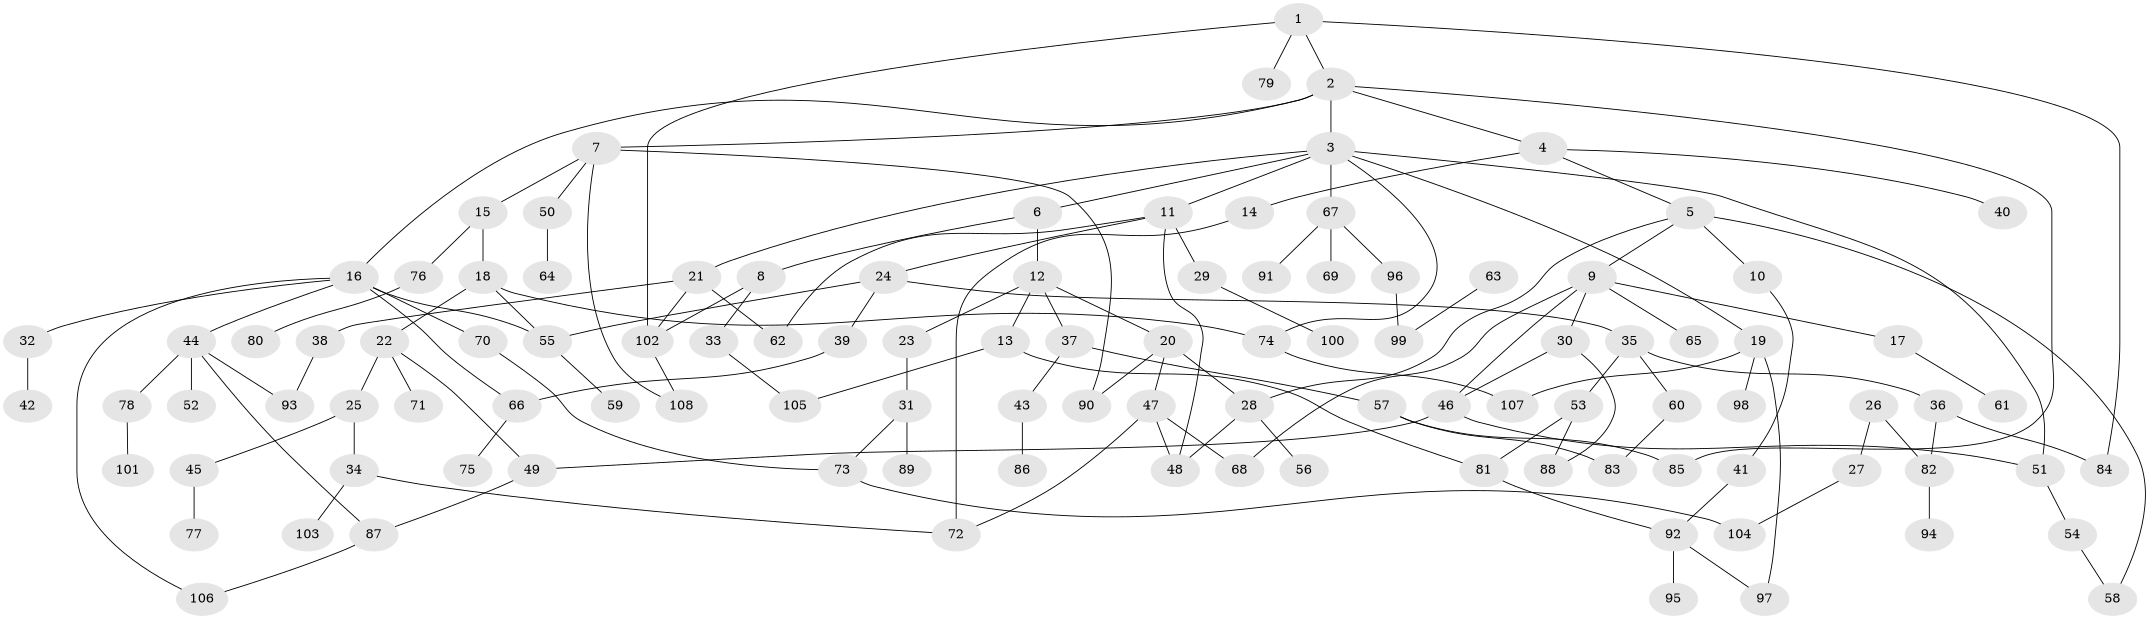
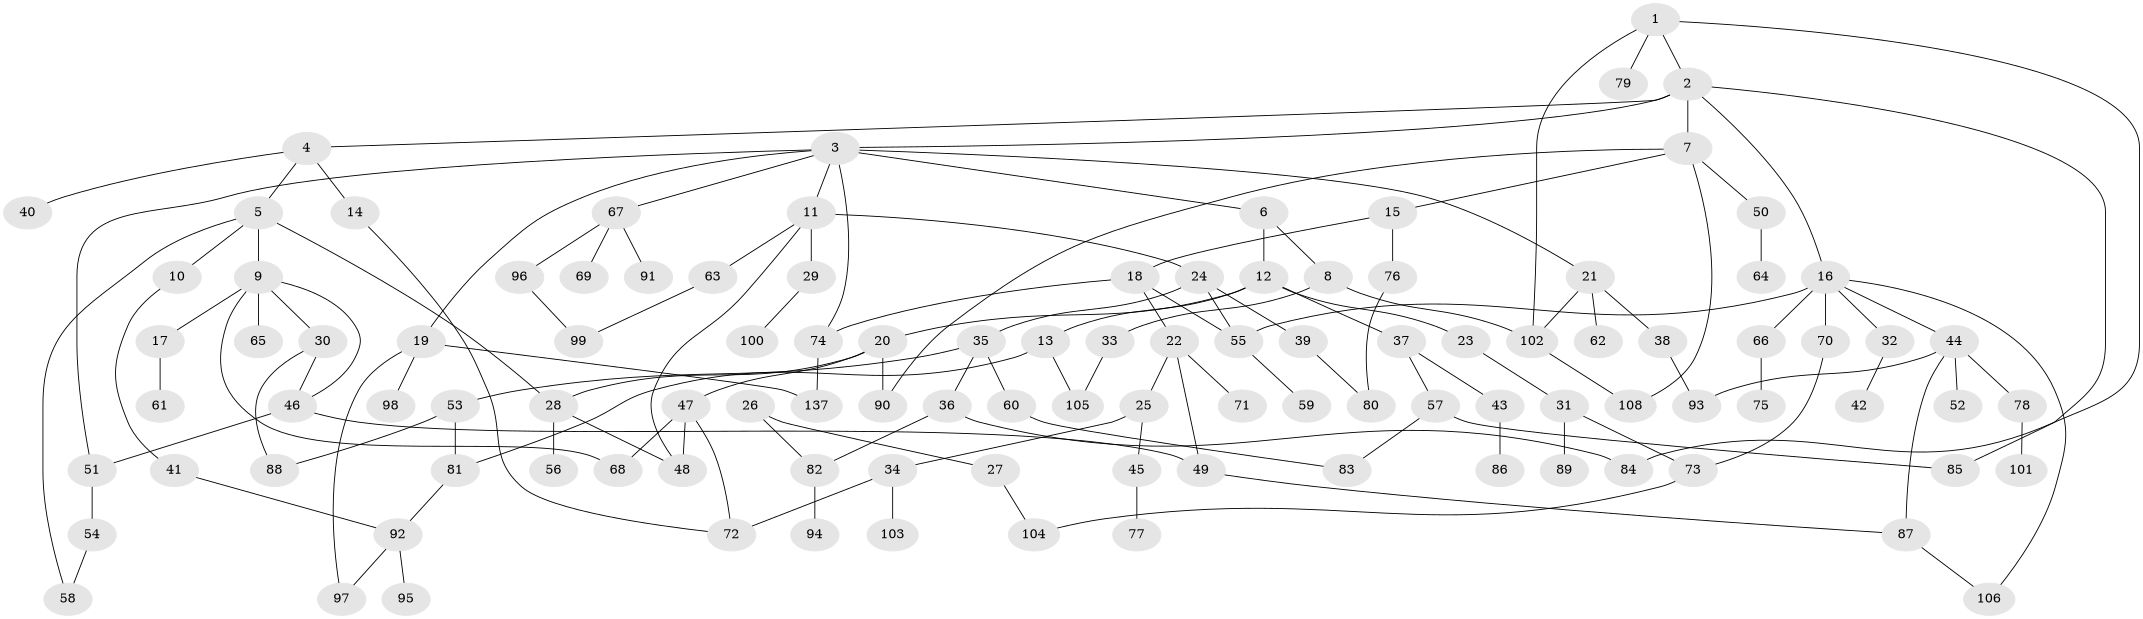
edge "11" -- "62": now "11" -- "63"
edge "39" -- "66": now "39" -- "80"
node "107": label "107" -> "137"
